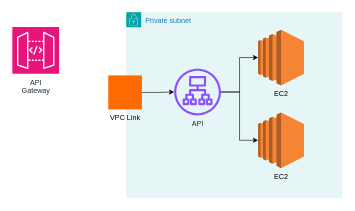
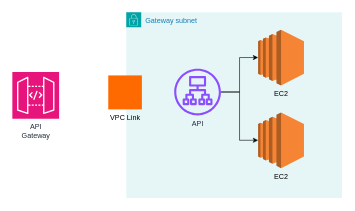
node "Private subnet": label "Private subnet" -> "Gateway subnet"
node "API Gateway": moved (36, 50) -> (36, 95)
edge "VPC Link" -> "API": removed
